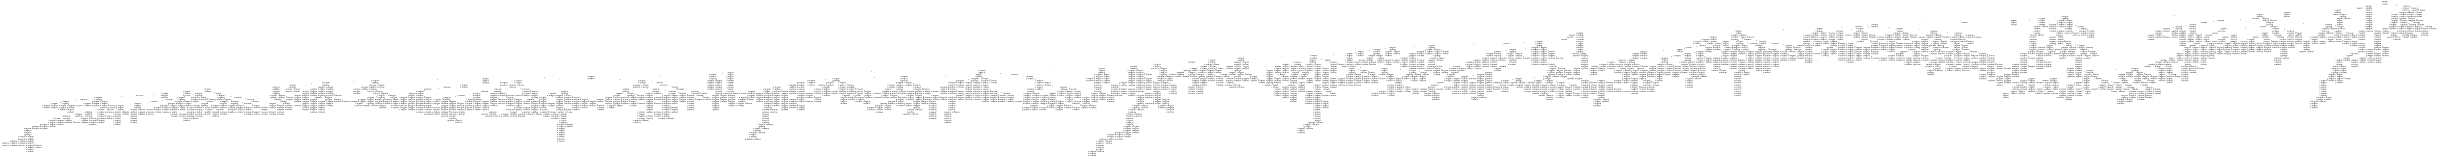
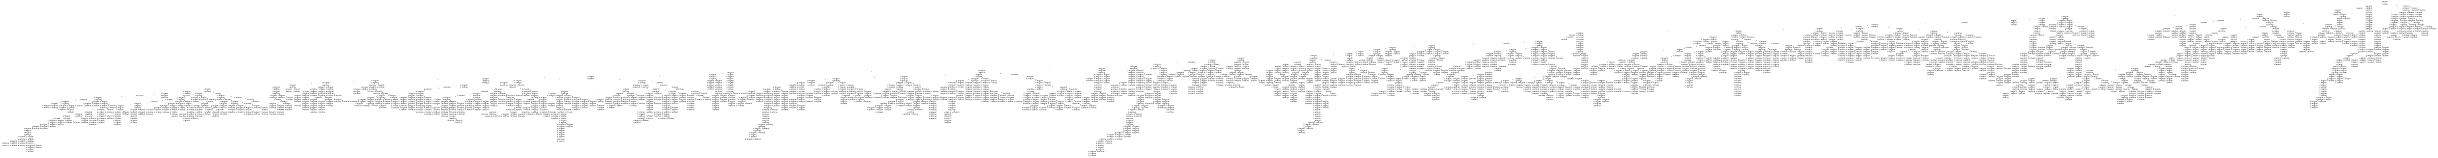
node "45": added
node "334": removed
node "3121": removed
